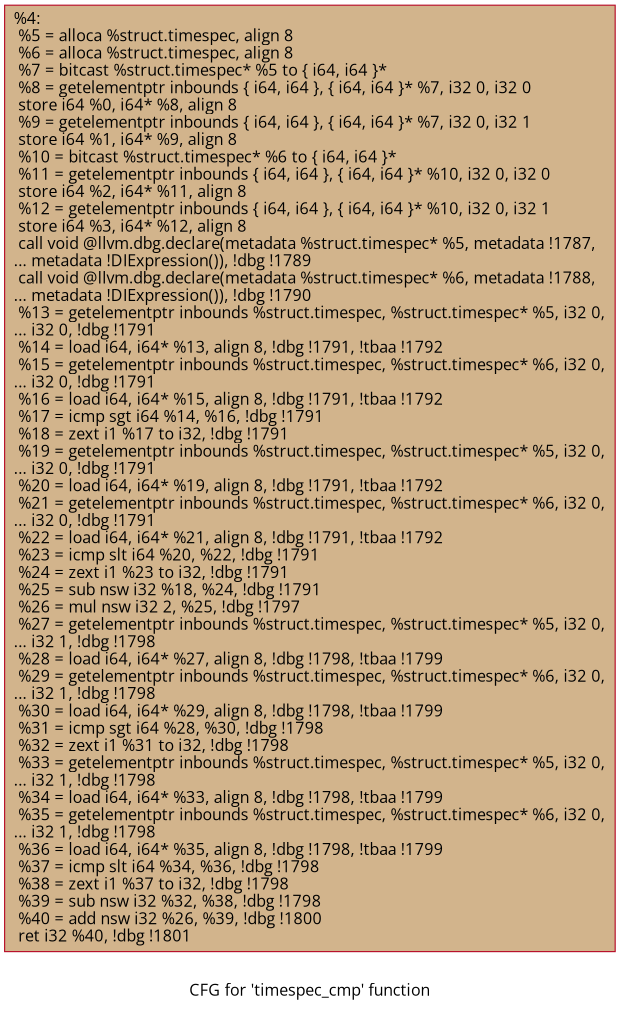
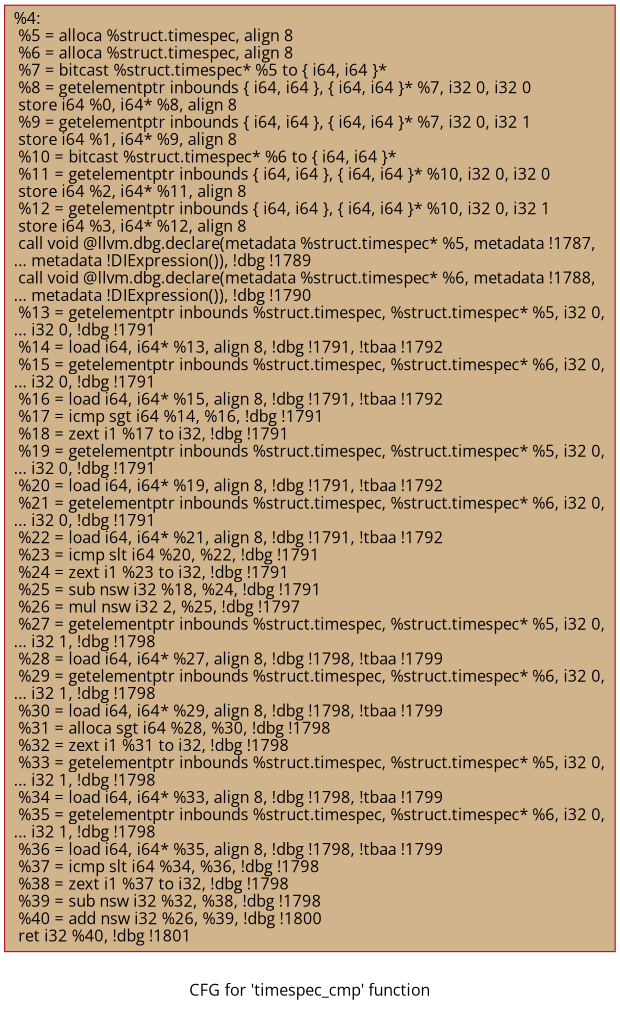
node "%4:": text "%31 = icmp sgt i64 %28, %30, !dbg !1798" -> "%31 = alloca sgt i64 %28, %30, !dbg !1798"
